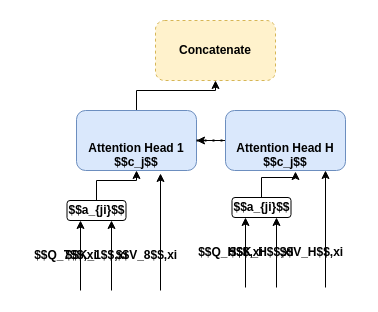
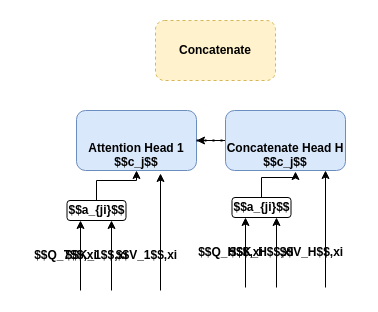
edge "Attention Head 1 $$c_j$$" -> "Concatenate": removed
node "Attention Head H $$c_j$$": label "Attention Head H $$c_j$$" -> "Concatenate Head H $$c_j$$"
node "$$V_8$$,xi": label "$$V_8$$,xi" -> "$$V_1$$,xi"
